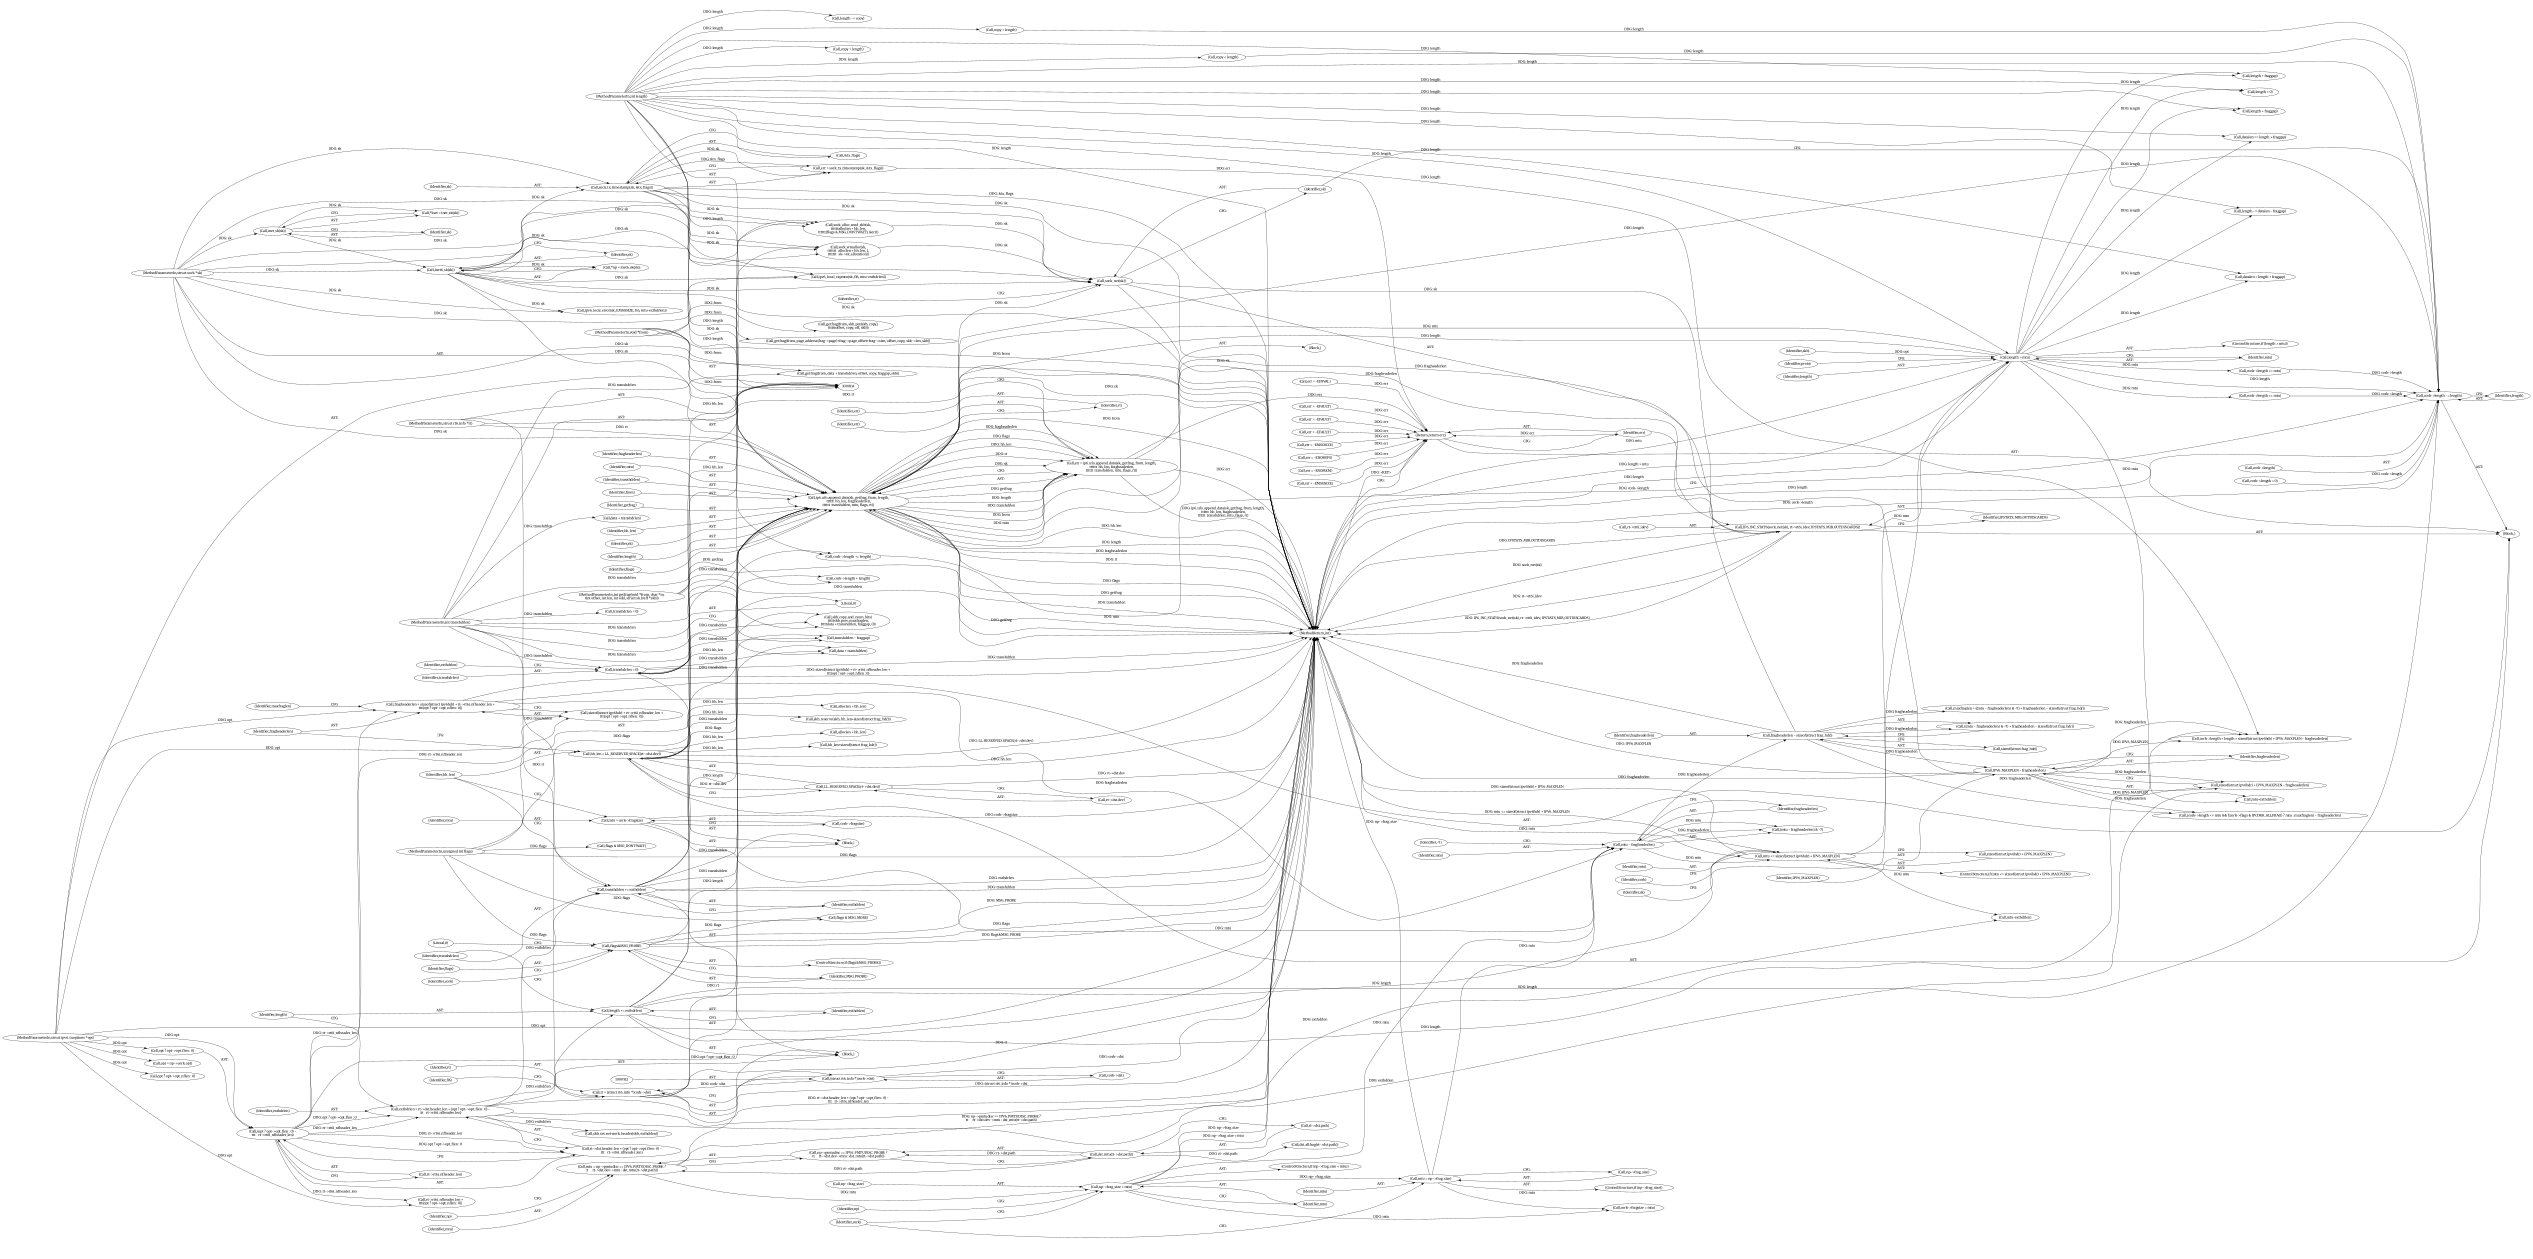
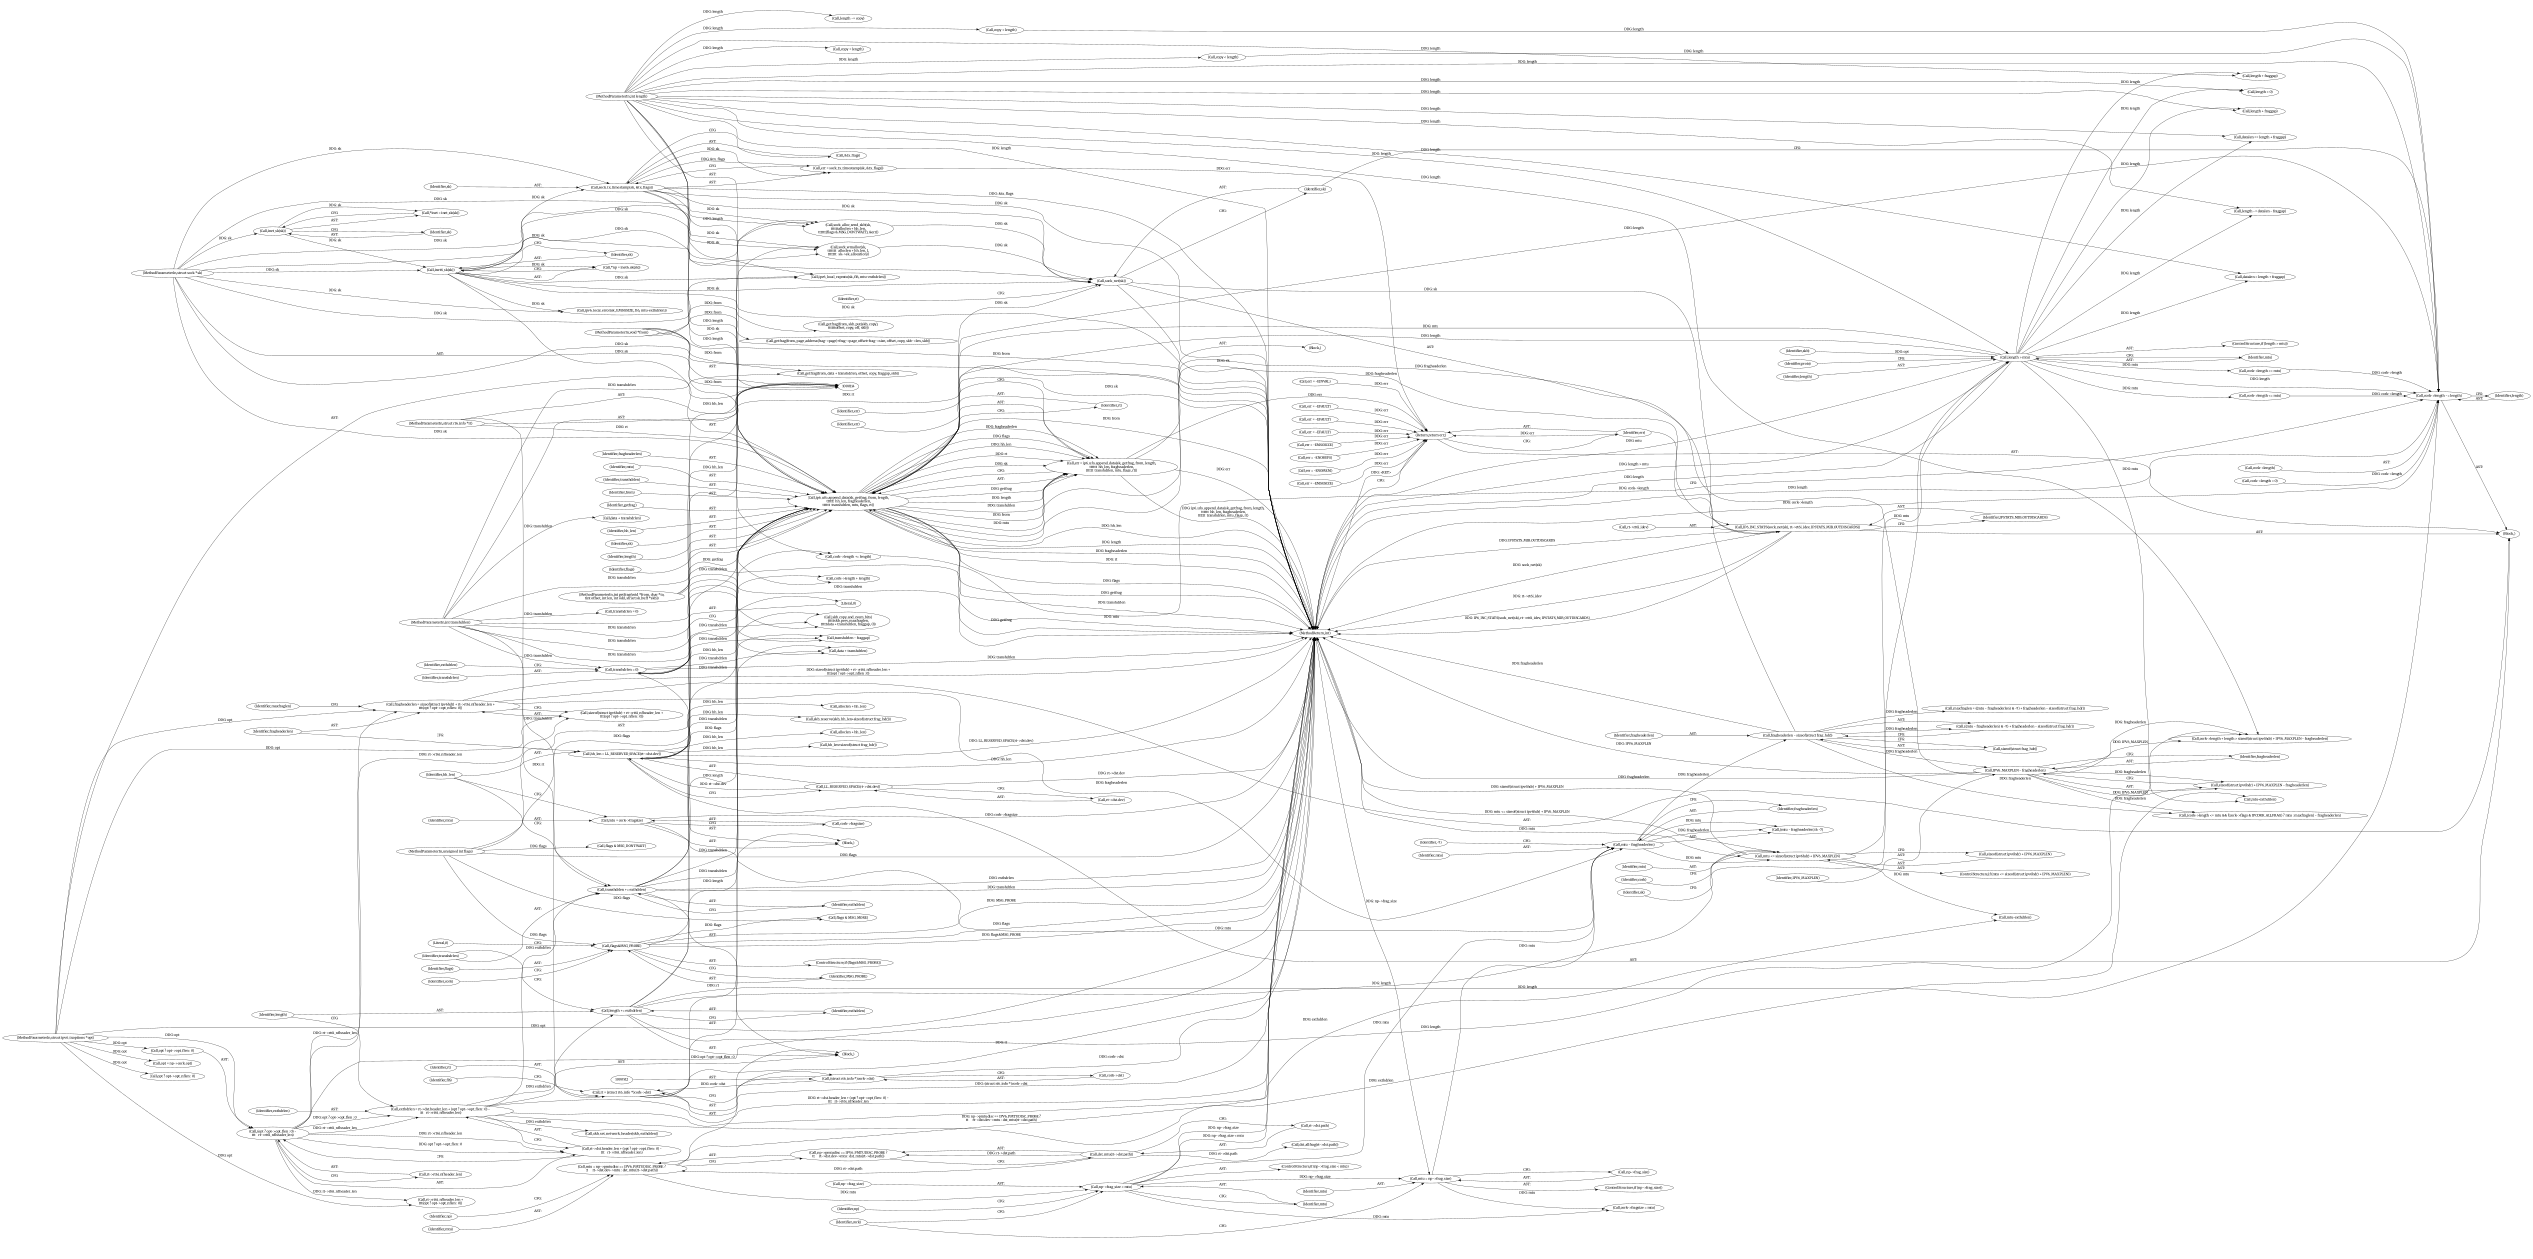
edge "(Call,mtu = np->frag_size)" -> "(MethodReturn,int)": reversed
